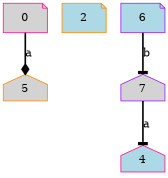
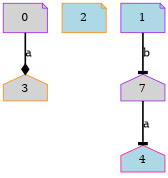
node "0": color deeppink -> purple
node "6": label "6" -> "1"
node "5": label "5" -> "3"
